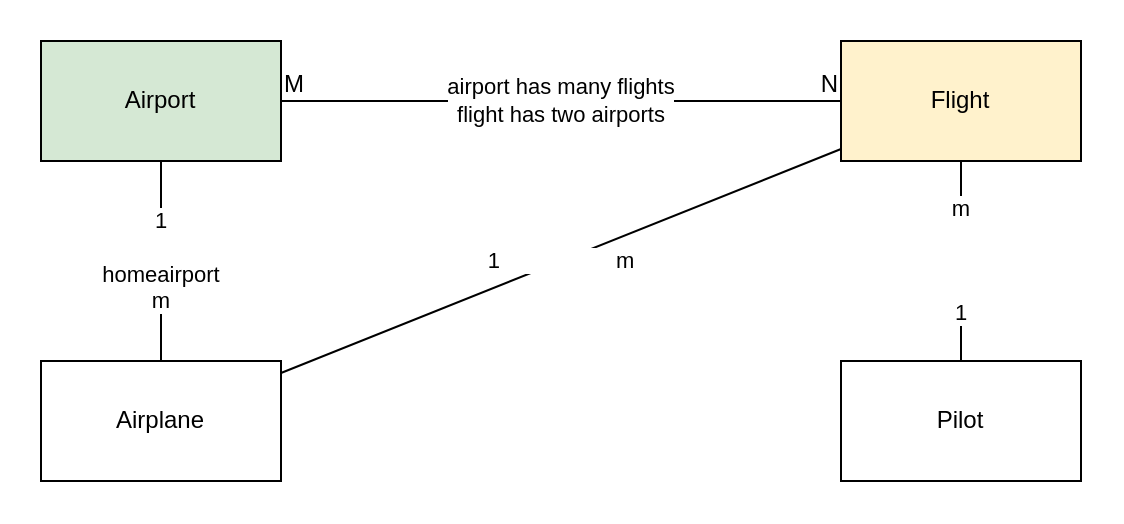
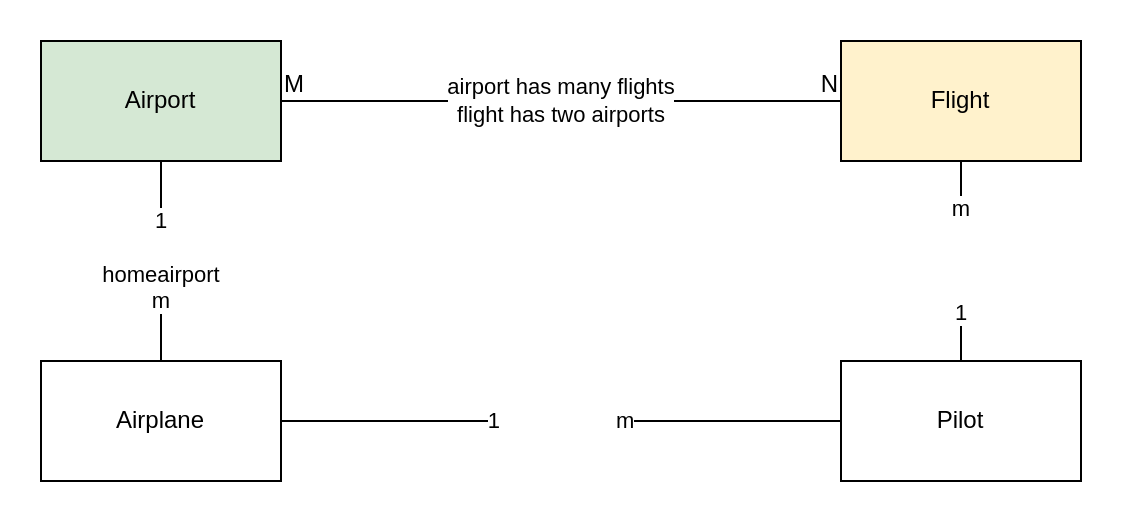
edge "Flight" -- "Airplane": now "Pilot" -- "Airplane"
